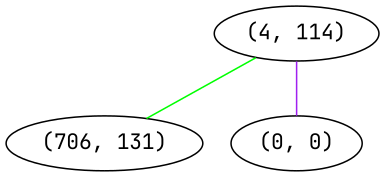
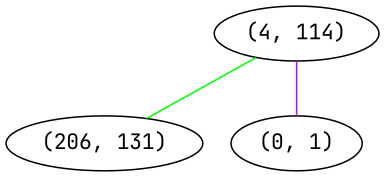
node "(706, 131)": label "(706, 131)" -> "(206, 131)"
node "(0, 0)": label "(0, 0)" -> "(0, 1)"
